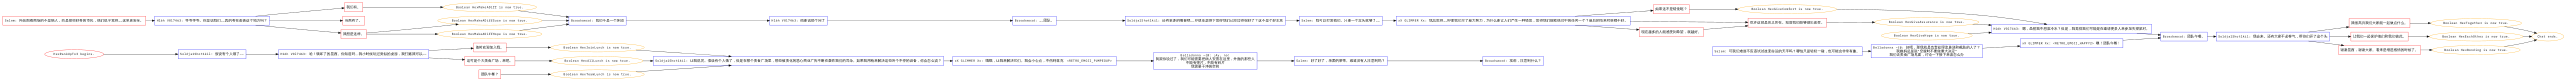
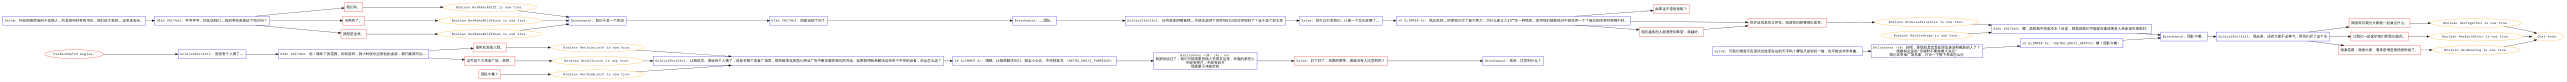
node "Boolean HexGiveComfort is now true.": removed
node "Salem: 外面围着商场的不是病人，而是那些好奇的市民，他们似乎觉得……这里更安全。": color red -> blue
edge "我想是这样。" -> "Boolean HexMakeADiffSure is now true.": now "当然有了。" -> "Boolean HexMakeADiffSure is now true."
node "Salem: 好了好了，亲爱的莱蒂。难道没有人注意到吗？": color blue -> red
